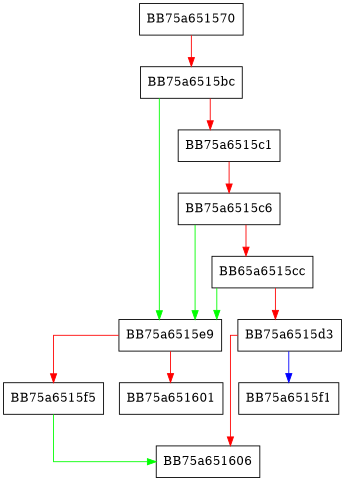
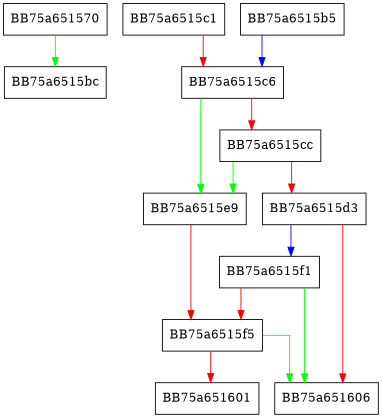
node "BB75a6515b5": added
edge "BB75a651570" -> "BB75a6515bc": color red -> green
edge "BB75a6515bc" -> "BB75a6515c1": removed
edge "BB75a6515bc" -> "BB75a6515e9": removed
node "BB65a6515cc": label "BB65a6515cc" -> "BB75a6515cc"
edge "BB75a6515f1" -> "BB75a6515f5": added
edge "BB75a6515f1" -> "BB75a651606": added
edge "BB75a6515e9" -> "BB75a651601": now "BB75a6515f5" -> "BB75a651601"
